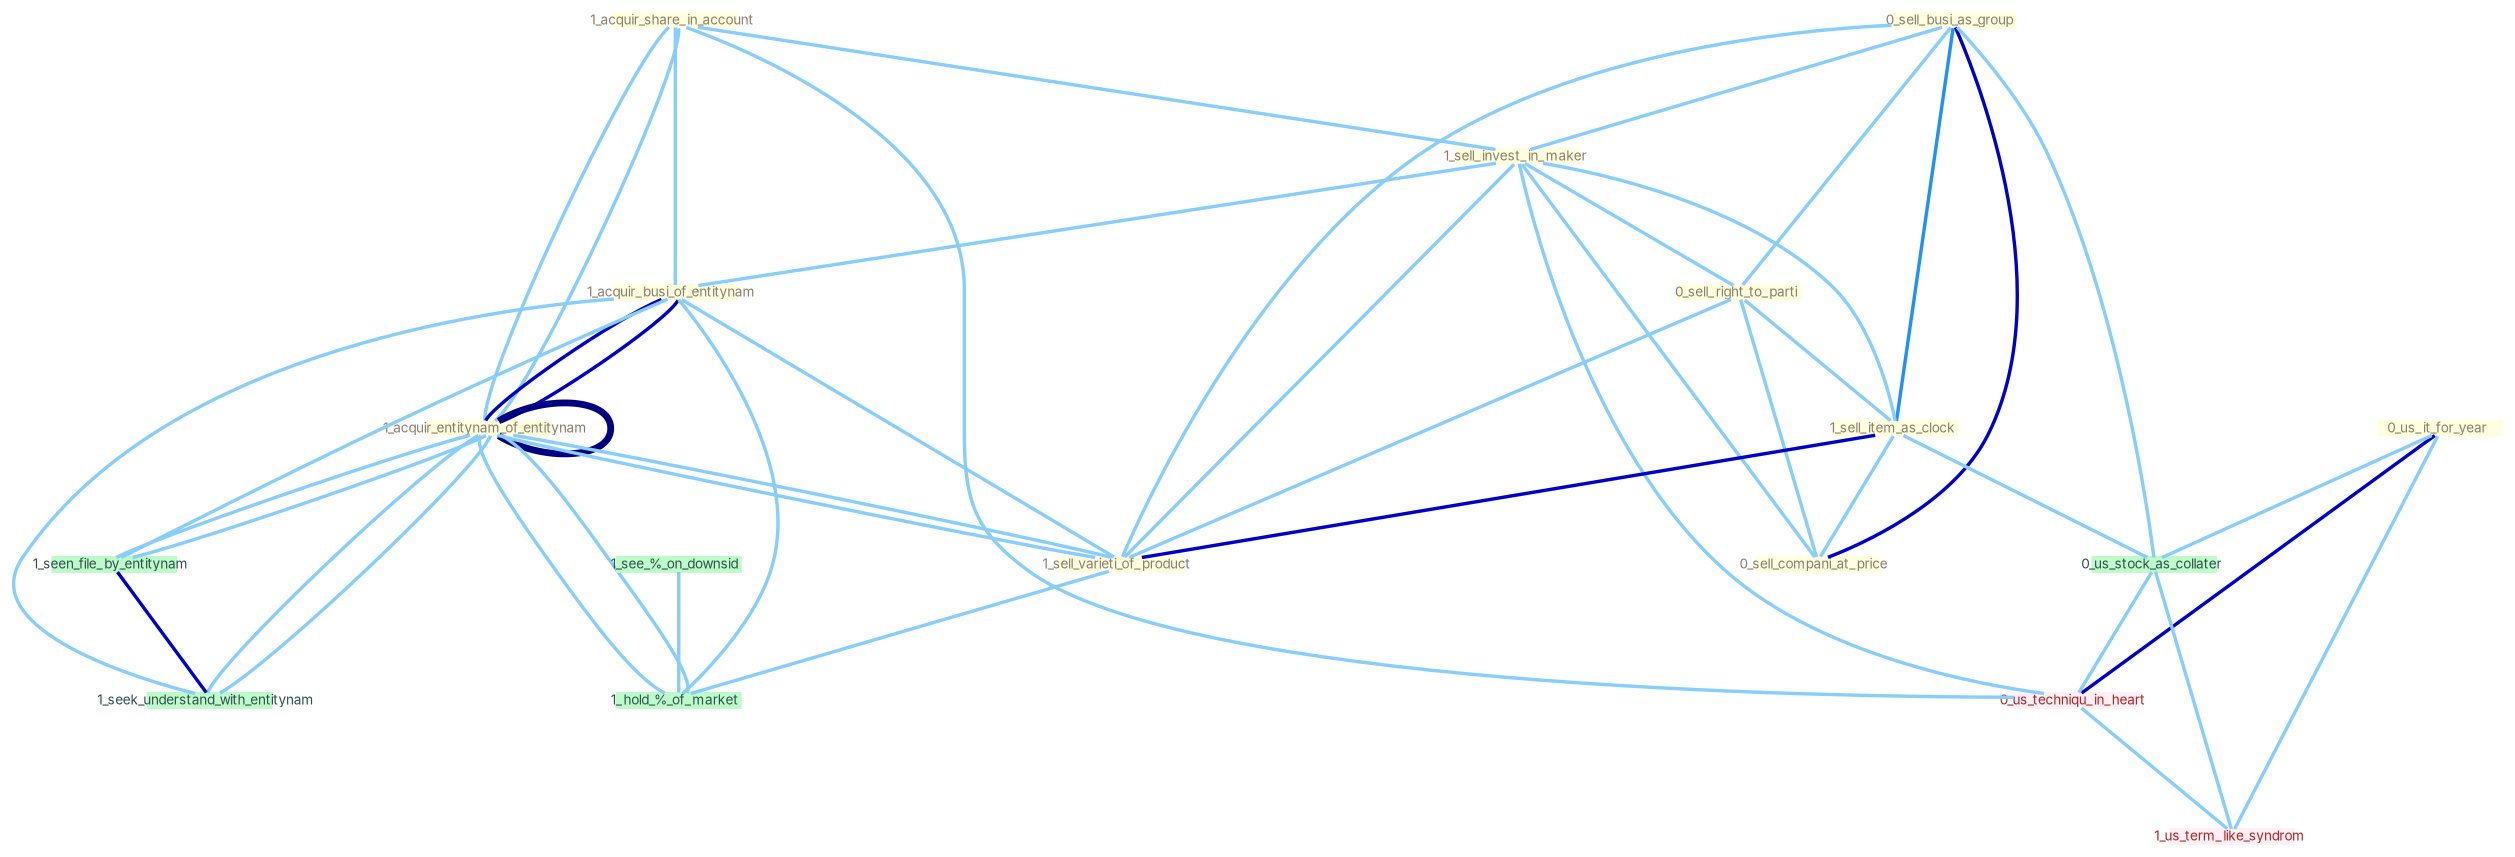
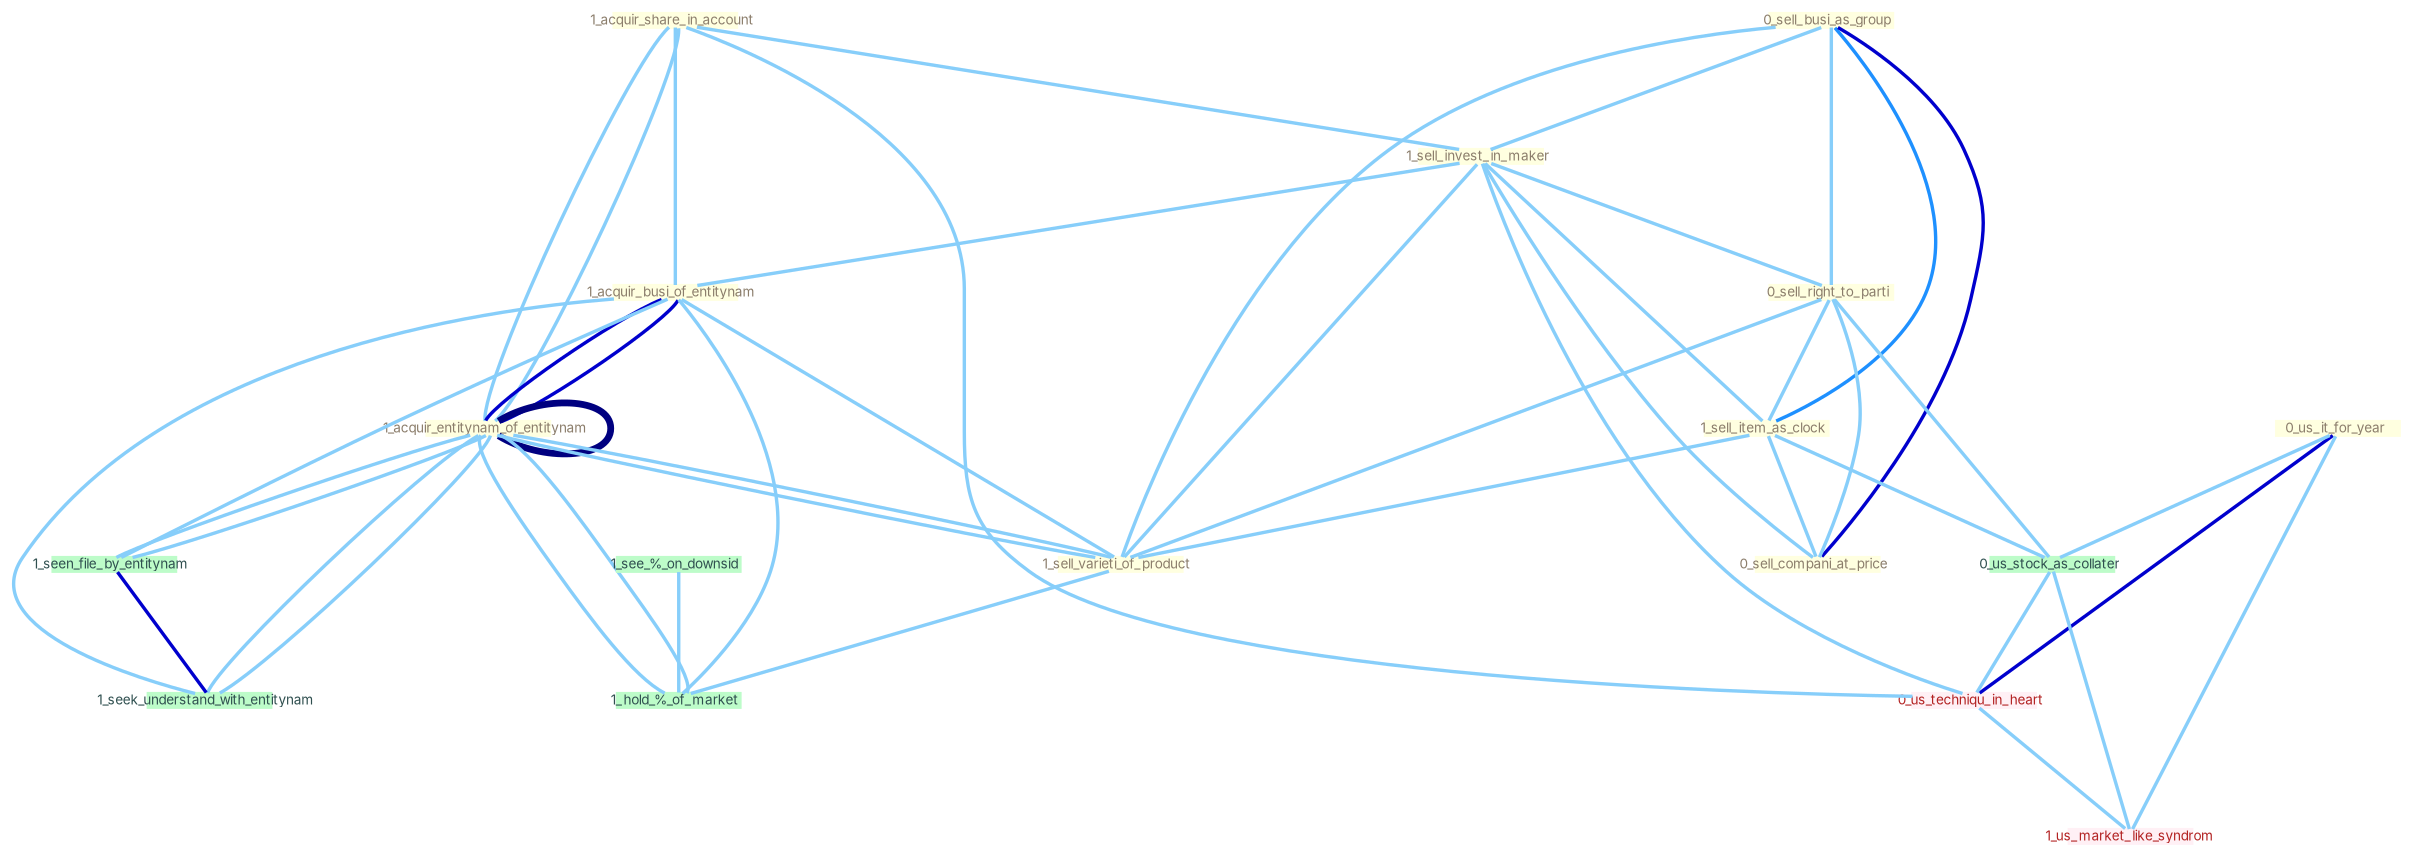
edge "0_sell_busi_as_group" -- "0_us_stock_as_collater": now "0_sell_right_to_parti" -- "0_us_stock_as_collater"
edge "1_sell_item_as_clock" -- "1_sell_varieti_of_product": color #0000cd -> #87cefa
node "1_us_term_like_syndrom": label "1_us_term_like_syndrom" -> "1_us_market_like_syndrom"
